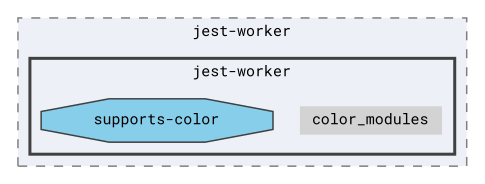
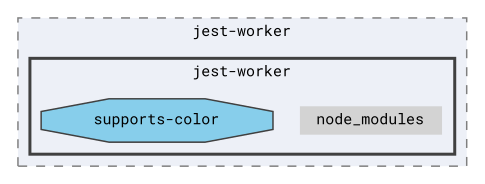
node "color_modules": label "color_modules" -> "node_modules"
